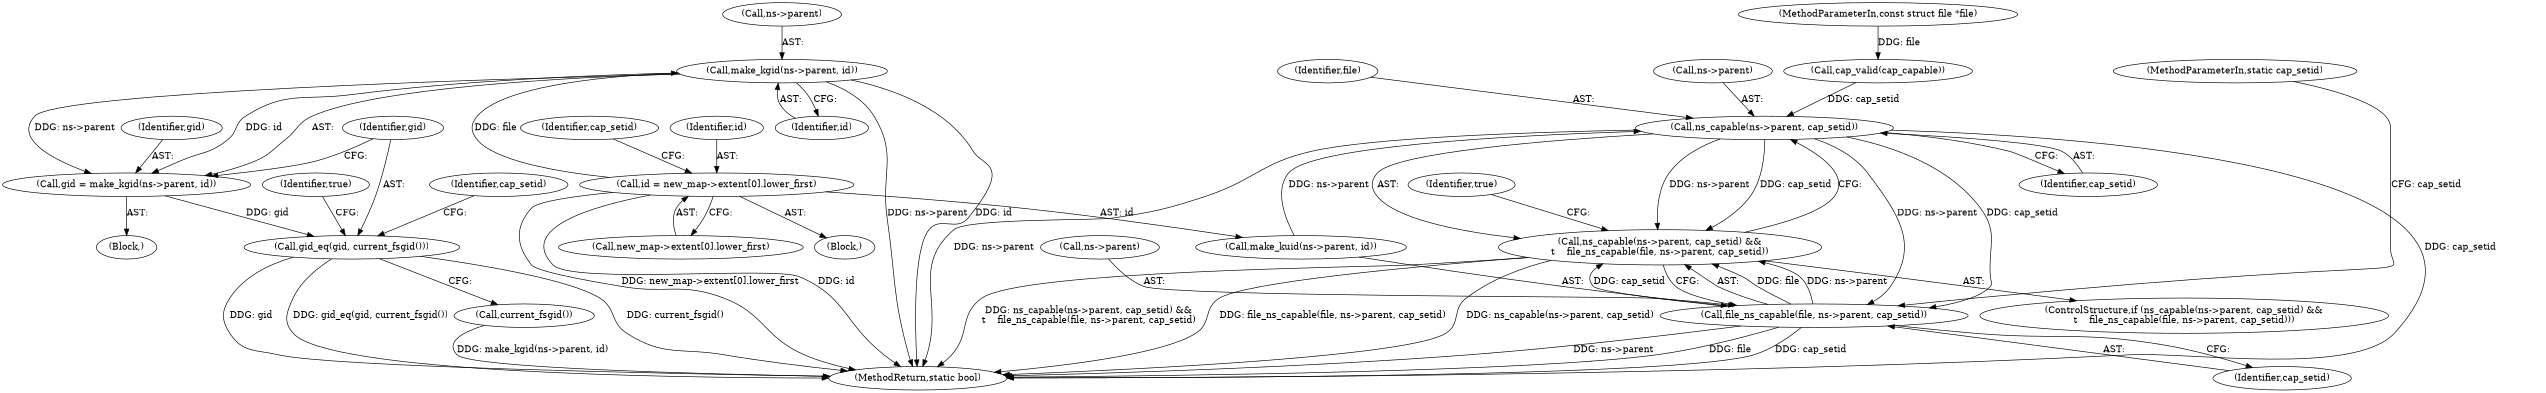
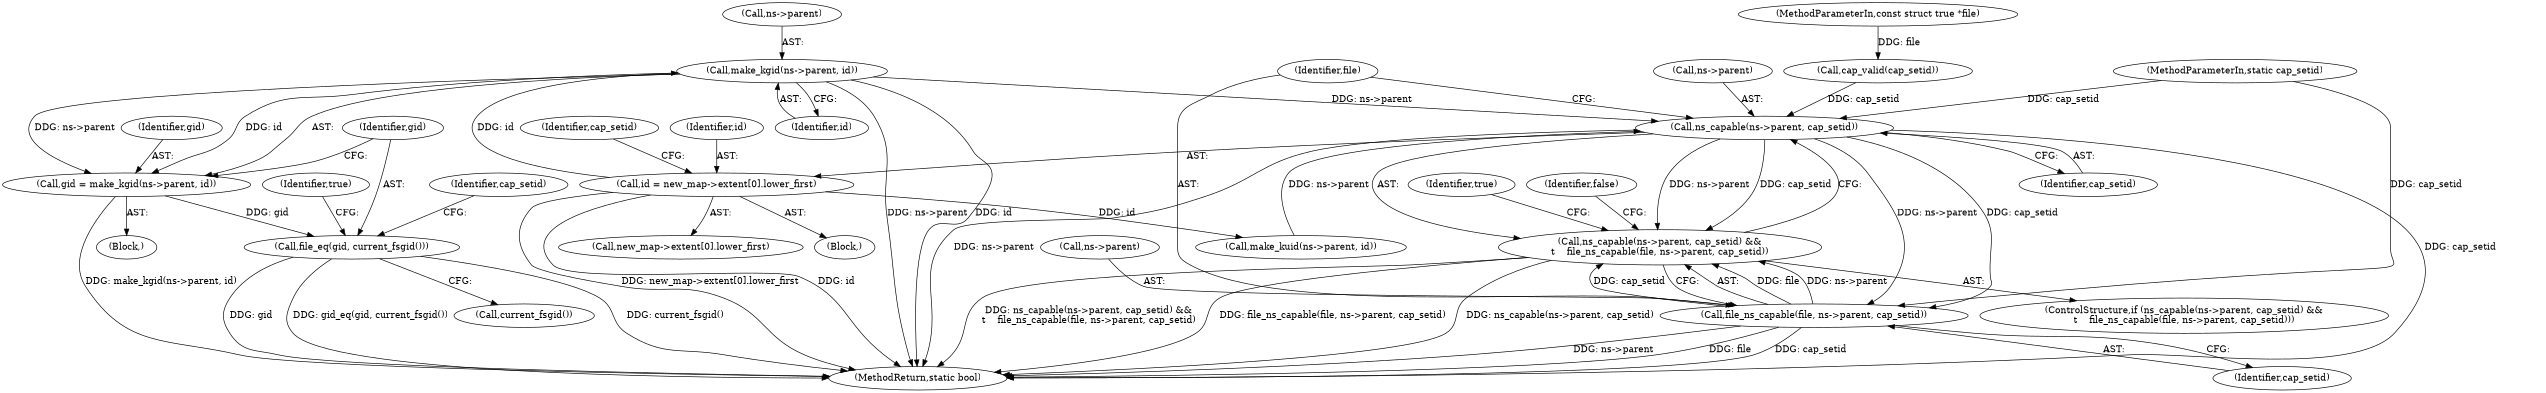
node "(MethodParameterIn,const struct file *file)": label "(MethodParameterIn,const struct file *file)" -> "(MethodParameterIn,const struct true *file)"
node "(Call,cap_valid(cap_capable))": label "(Call,cap_valid(cap_capable))" -> "(Call,cap_valid(cap_setid))"
edge "(Call,make_kgid(ns->parent, id))" -> "(Call,ns_capable(ns->parent, cap_setid))": added, label "DDG: ns->parent"
edge "(MethodParameterIn,static cap_setid)" -> "(Call,ns_capable(ns->parent, cap_setid))": added, label "DDG: cap_setid"
edge "(Identifier,file)" -> "(Call,ns_capable(ns->parent, cap_setid))": label "AST: " -> "CFG: "
edge "(Call,id = new_map->extent[0].lower_first)" -> "(Call,make_kgid(ns->parent, id))": label "DDG: file" -> "DDG: id"
node "(Identifier,false)": added
edge "(MethodParameterIn,static cap_setid)" -> "(Call,file_ns_capable(file, ns->parent, cap_setid))": label "CFG: cap_setid" -> "DDG: cap_setid"
edge "(Call,id = new_map->extent[0].lower_first)" -> "(Call,new_map->extent[0].lower_first)": label "CFG: " -> "AST: "
edge "(Call,id = new_map->extent[0].lower_first)" -> "(Call,make_kuid(ns->parent, id))": label "AST: id" -> "DDG: id"
edge "(Call,new_map->extent[0].lower_first)" -> "(Call,id = new_map->extent[0].lower_first)": now "(Call,ns_capable(ns->parent, cap_setid))" -> "(Call,id = new_map->extent[0].lower_first)"
node "(Call,gid_eq(gid, current_fsgid()))": label "(Call,gid_eq(gid, current_fsgid()))" -> "(Call,file_eq(gid, current_fsgid()))"
edge "(Call,make_kuid(ns->parent, id))" -> "(Call,file_ns_capable(file, ns->parent, cap_setid))": now "(Identifier,file)" -> "(Call,file_ns_capable(file, ns->parent, cap_setid))"
edge "(Call,current_fsgid())" -> "(MethodReturn,static bool)": now "(Call,gid = make_kgid(ns->parent, id))" -> "(MethodReturn,static bool)"
